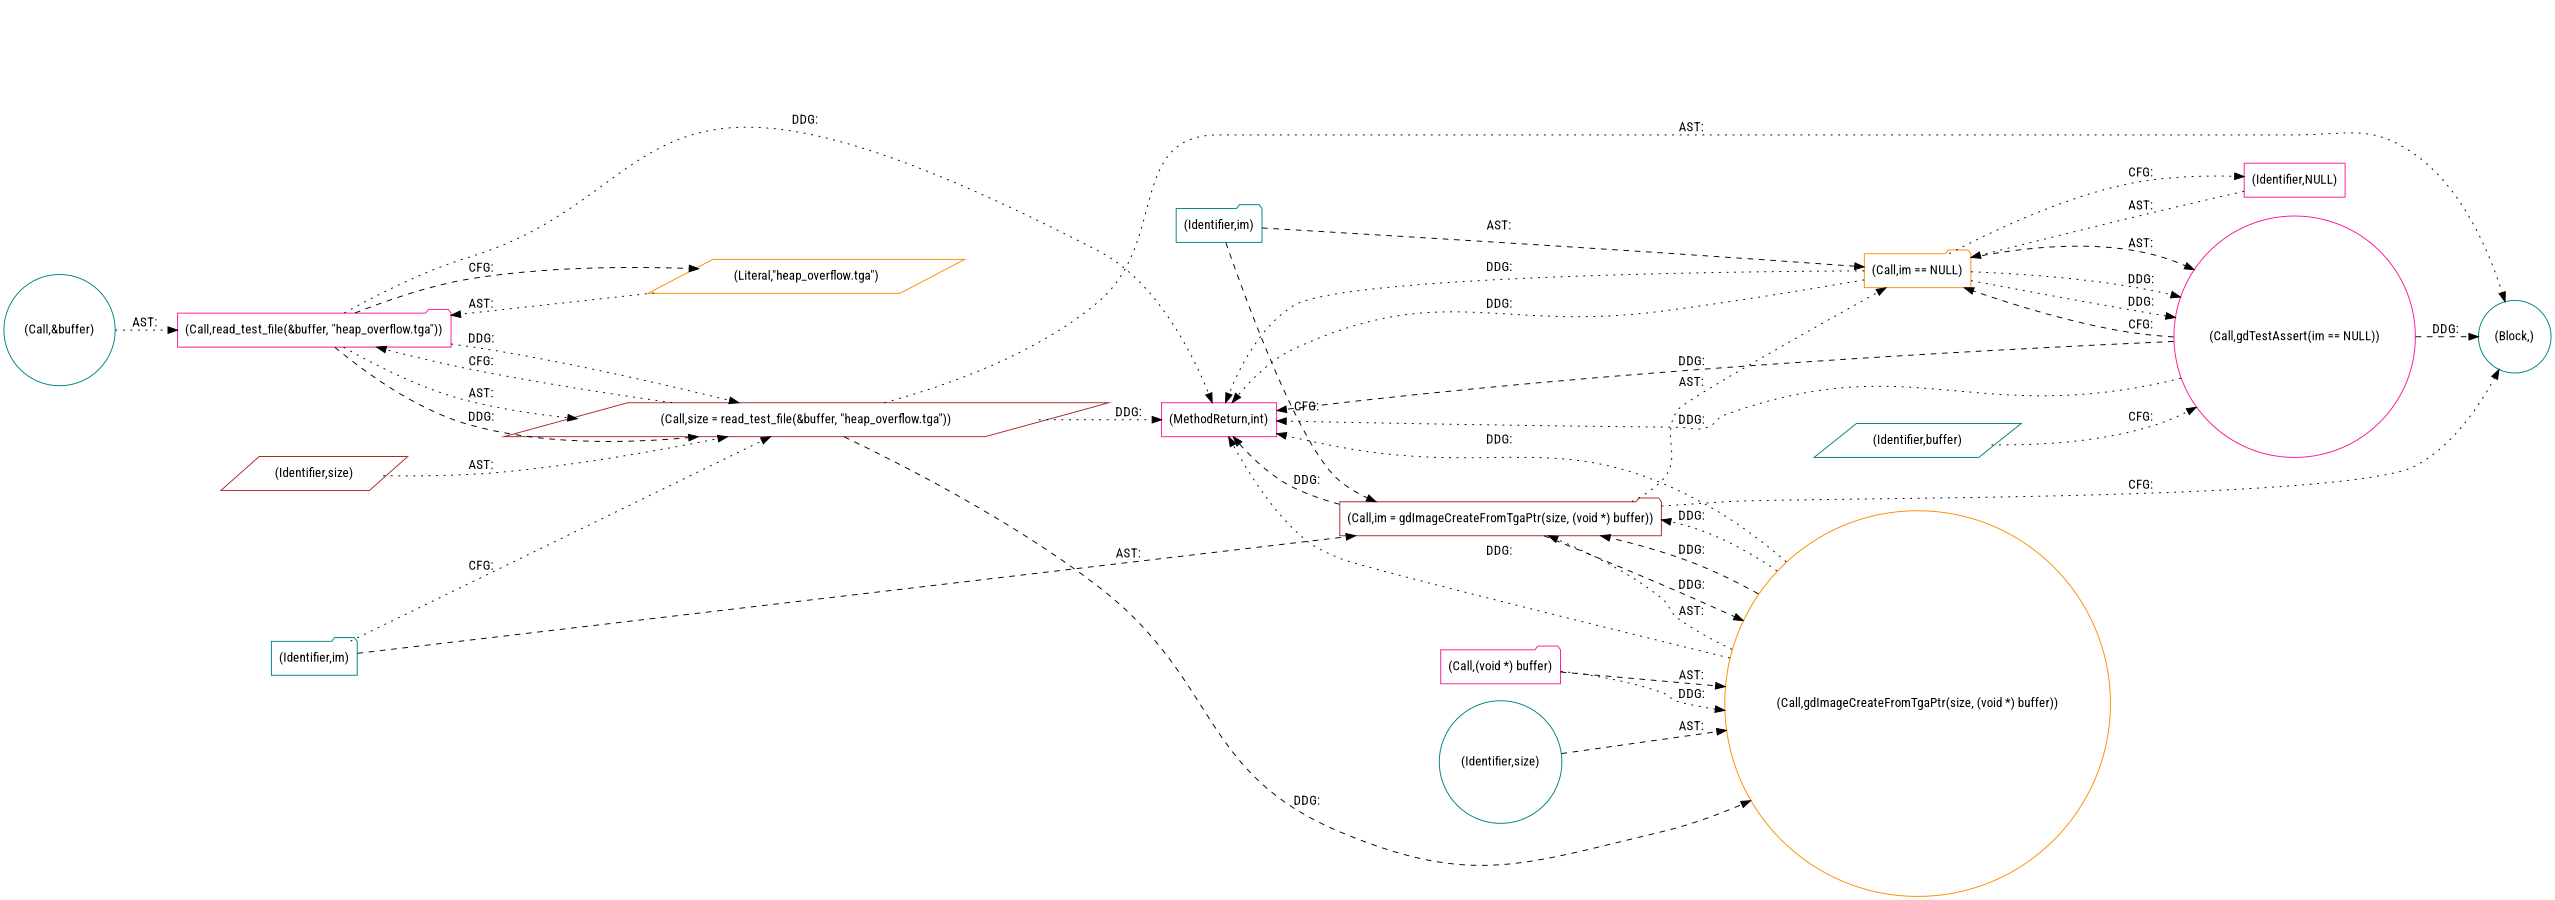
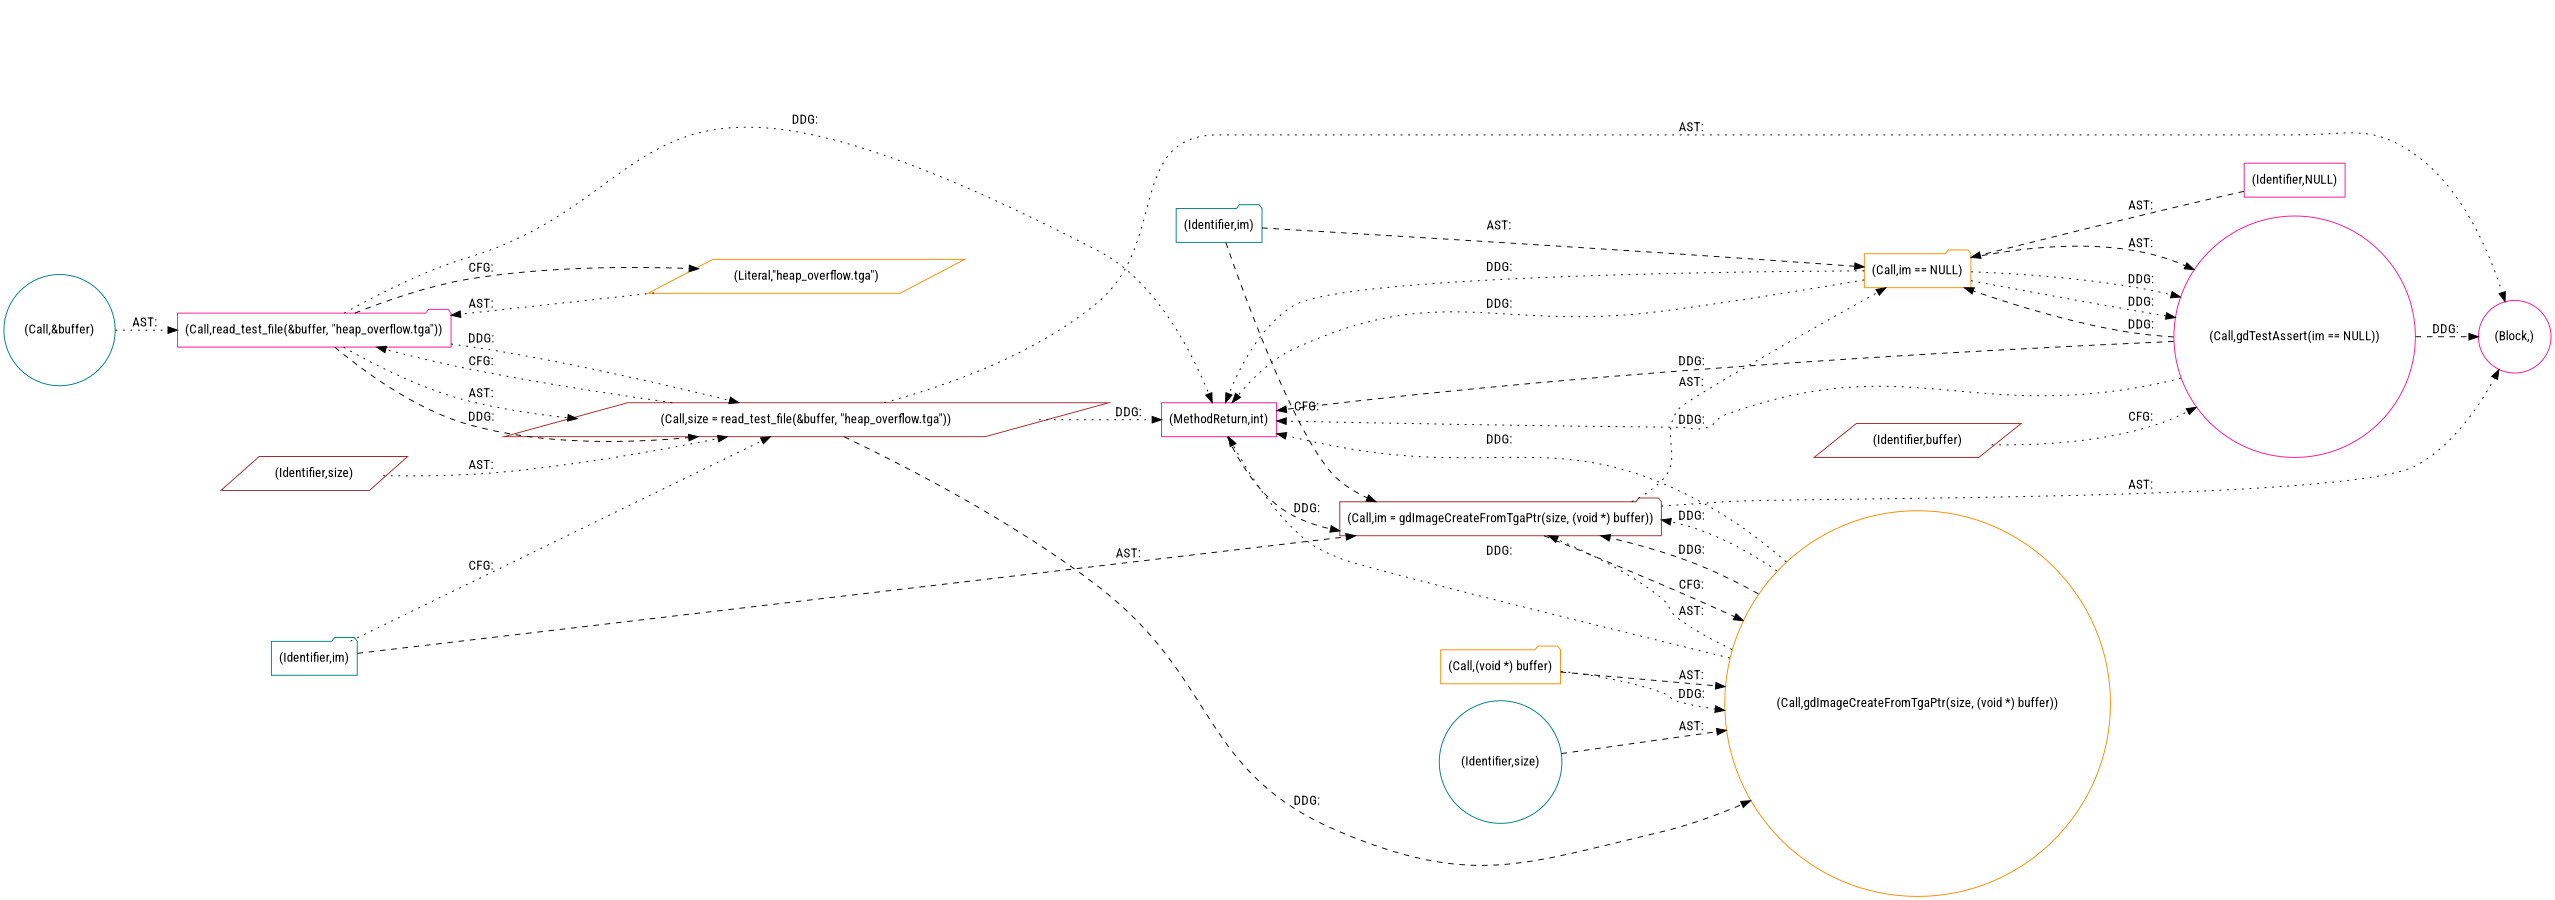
edge "(Call,im == NULL)" -> "(Identifier,NULL)": removed, label "CFG:"
edge "(Identifier,NULL)" -> "(Call,im == NULL)": style dotted -> dashed
edge "(Call,gdTestAssert(im == NULL))" -> "(Call,im == NULL)": label "CFG: " -> "DDG: "
node "(Block,)": color teal -> deeppink
node "(Identifier,buffer)": color teal -> brown
edge "(Call,im = gdImageCreateFromTgaPtr(size, (void *) buffer))" -> "(MethodReturn,int)": reversed
edge "(Call,im = gdImageCreateFromTgaPtr(size, (void *) buffer))" -> "(Block,)": label "CFG: " -> "AST: "
edge "(Call,im = gdImageCreateFromTgaPtr(size, (void *) buffer))" -> "(Call,gdImageCreateFromTgaPtr(size, (void *) buffer))": label "DDG: " -> "CFG: "
node "(Call,(void *) buffer)": color deeppink -> darkorange
